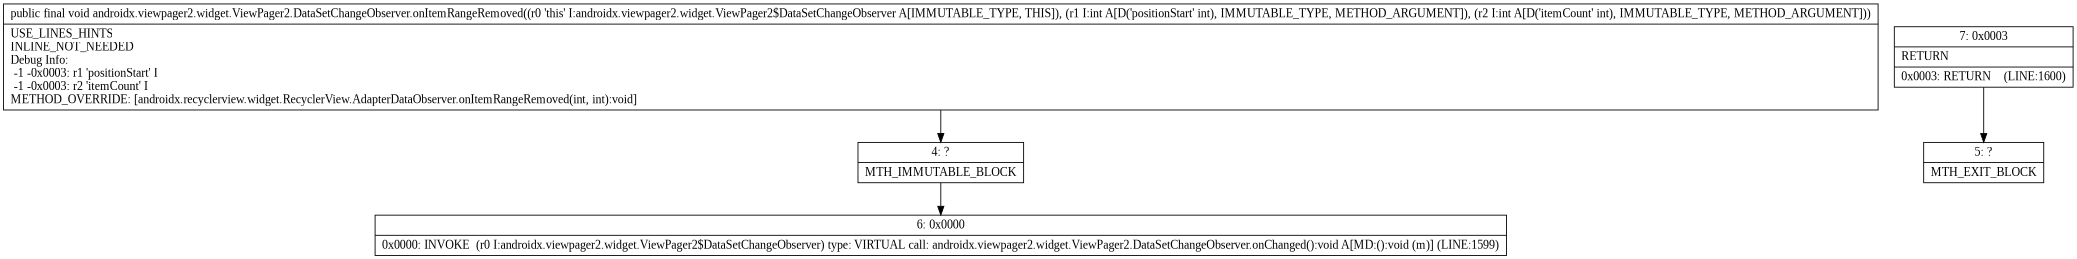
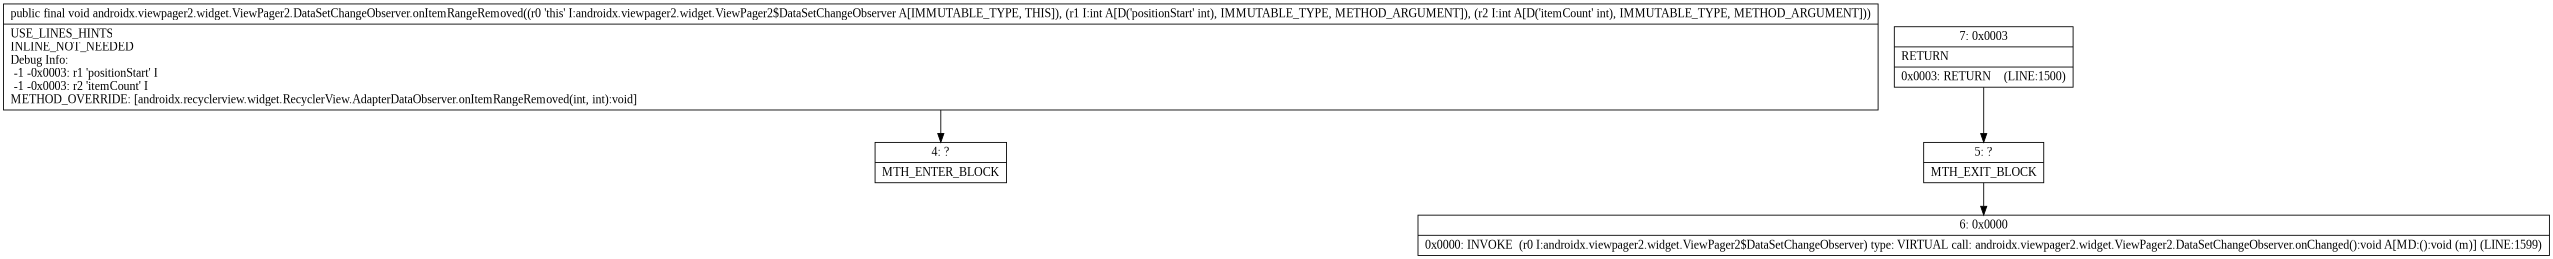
node "7: 0x0003": text "0x0003: RETURN    (LINE:1600)" -> "0x0003: RETURN    (LINE:1500)"
node "4: ?": text "MTH_IMMUTABLE_BLOCK" -> "MTH_ENTER_BLOCK"
edge "4: ?" -> "6: 0x0000": now "5: ?" -> "6: 0x0000"
